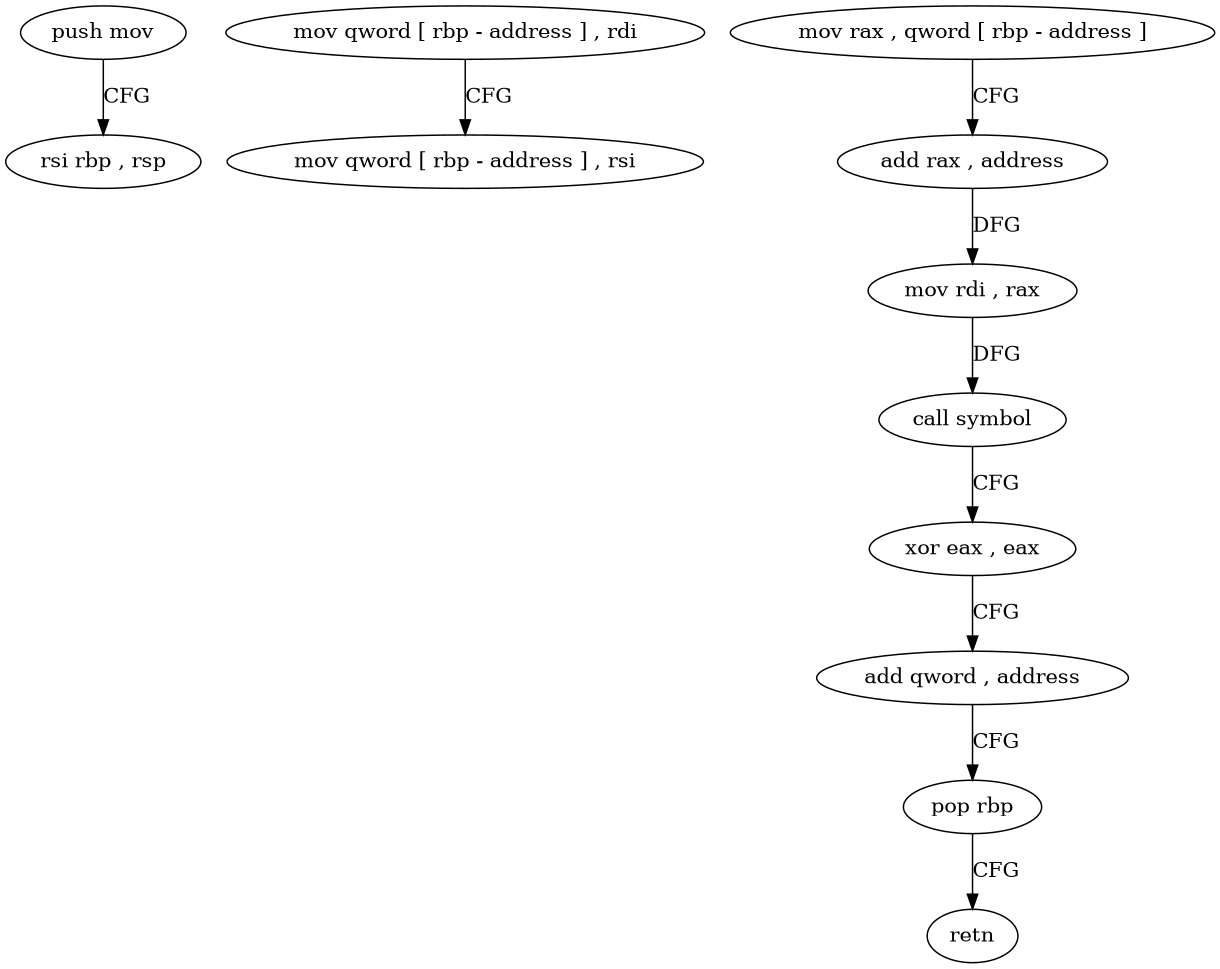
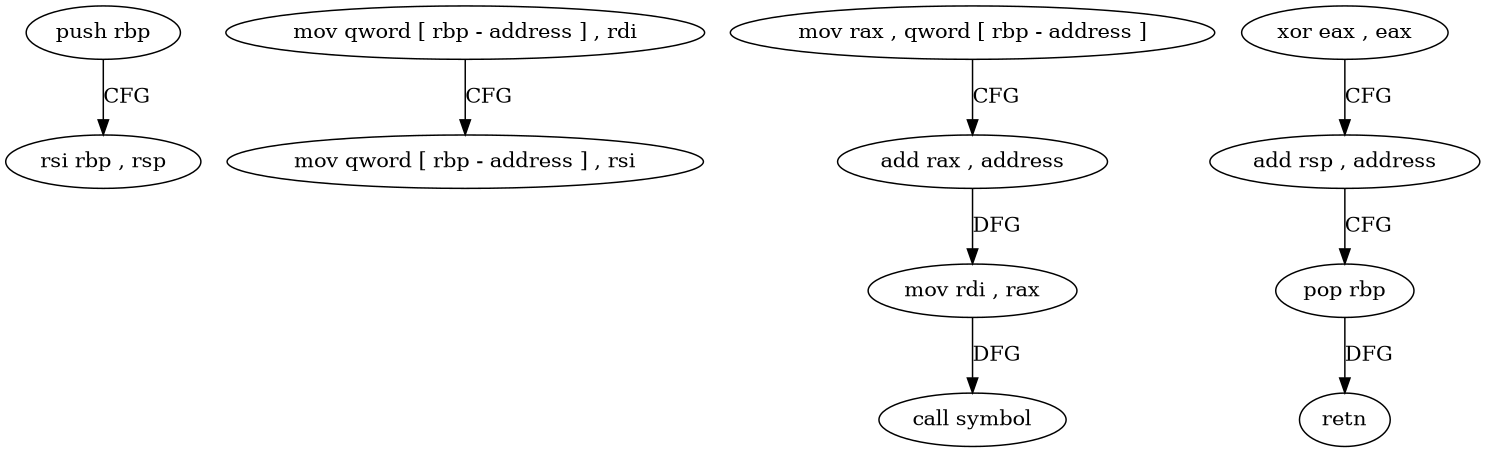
node "push mov": label "push mov" -> "push rbp"
edge "call symbol" -> "xor eax , eax": removed, label "CFG"
node "add qword , address": label "add qword , address" -> "add rsp , address"
edge "pop rbp" -> "retn": label "CFG" -> "DFG"
